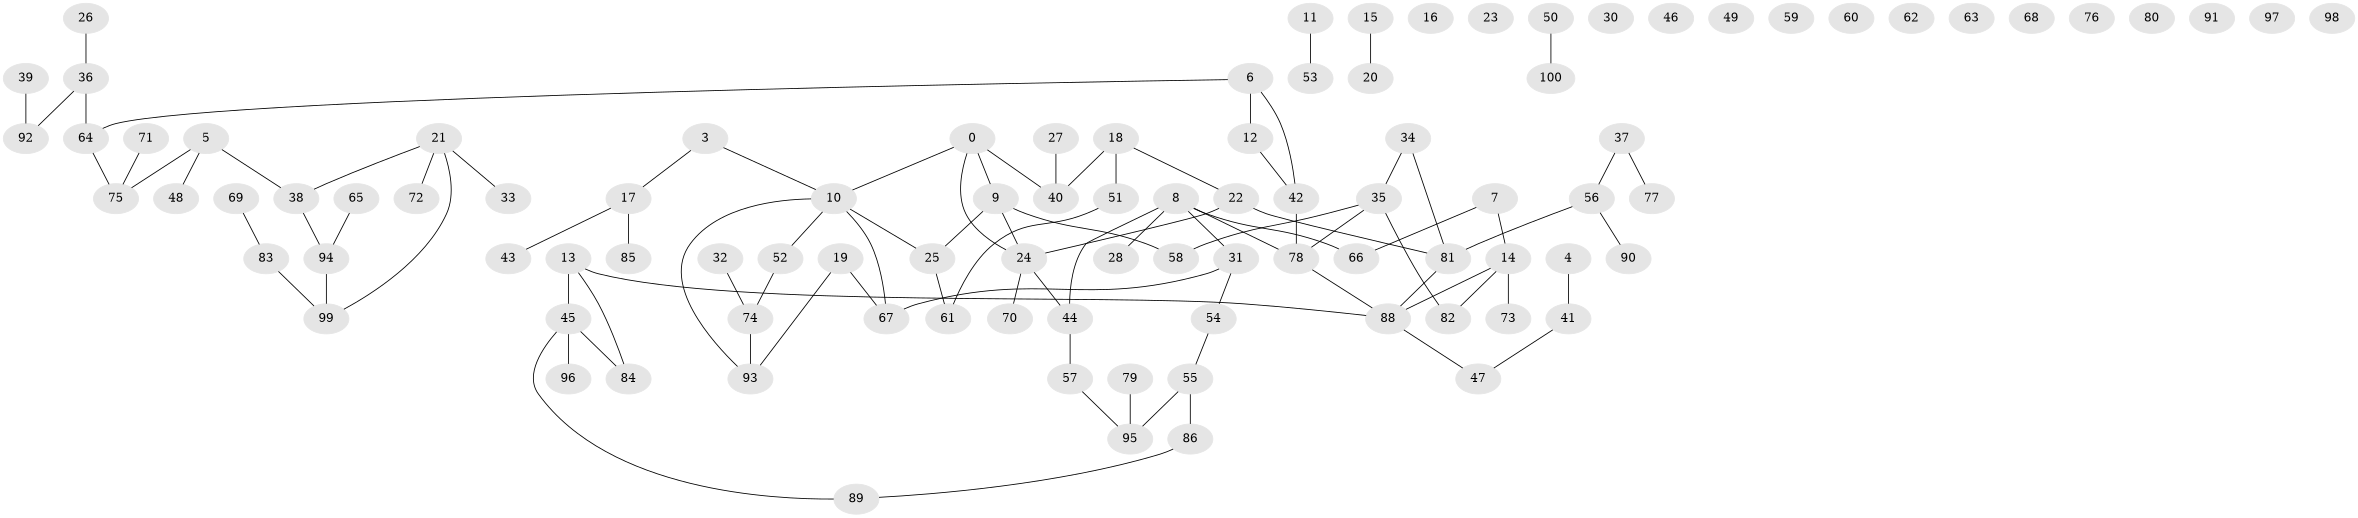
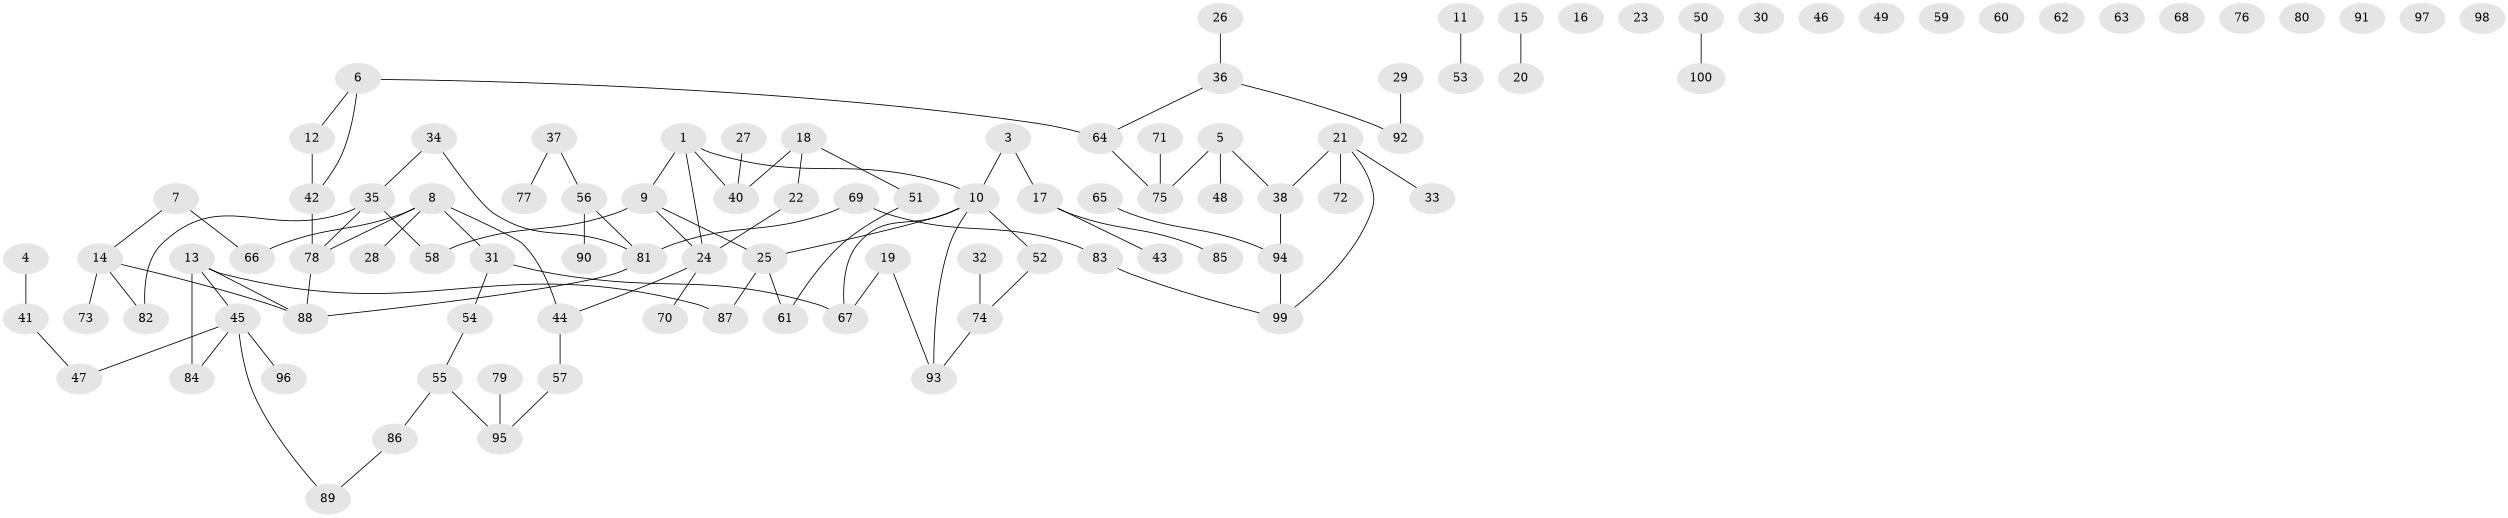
node "39": label "39" -> "29"
node "0": label "0" -> "1"
edge "22" -- "81": now "69" -- "81"
node "87": added
edge "88" -- "47": now "45" -- "47"
